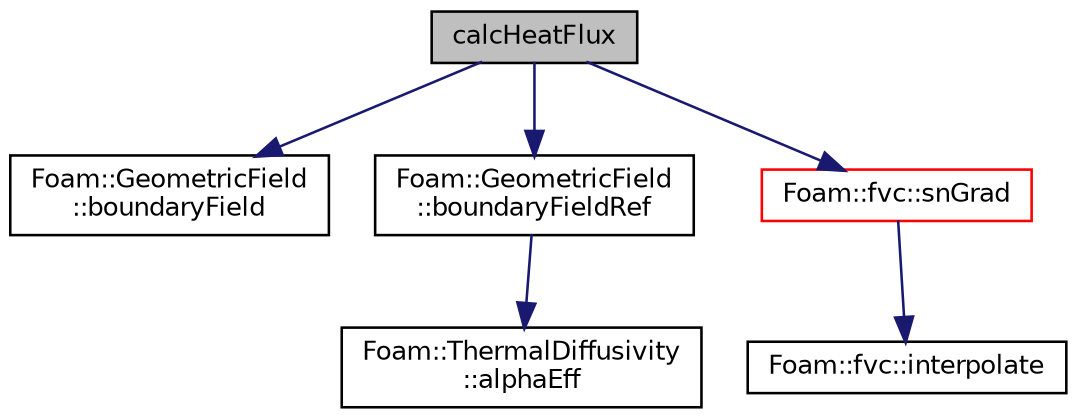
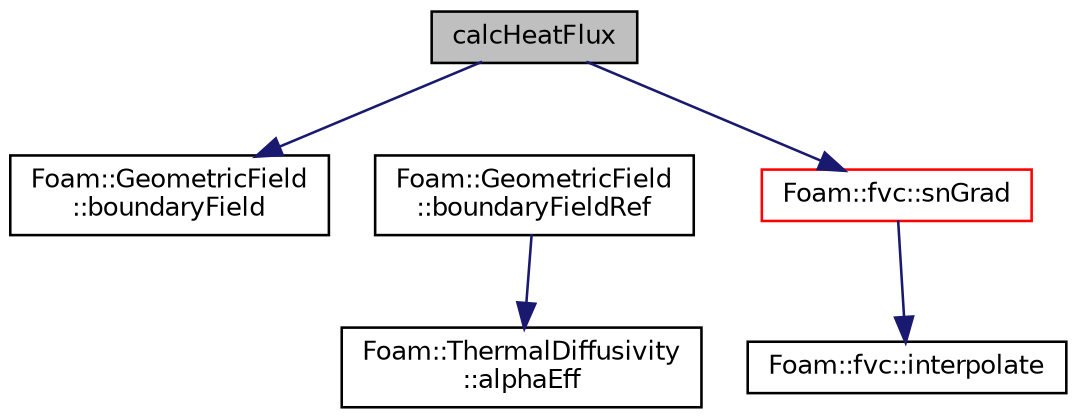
edge "calcHeatFlux" -> "Foam::GeometricField ::boundaryFieldRef": removed
